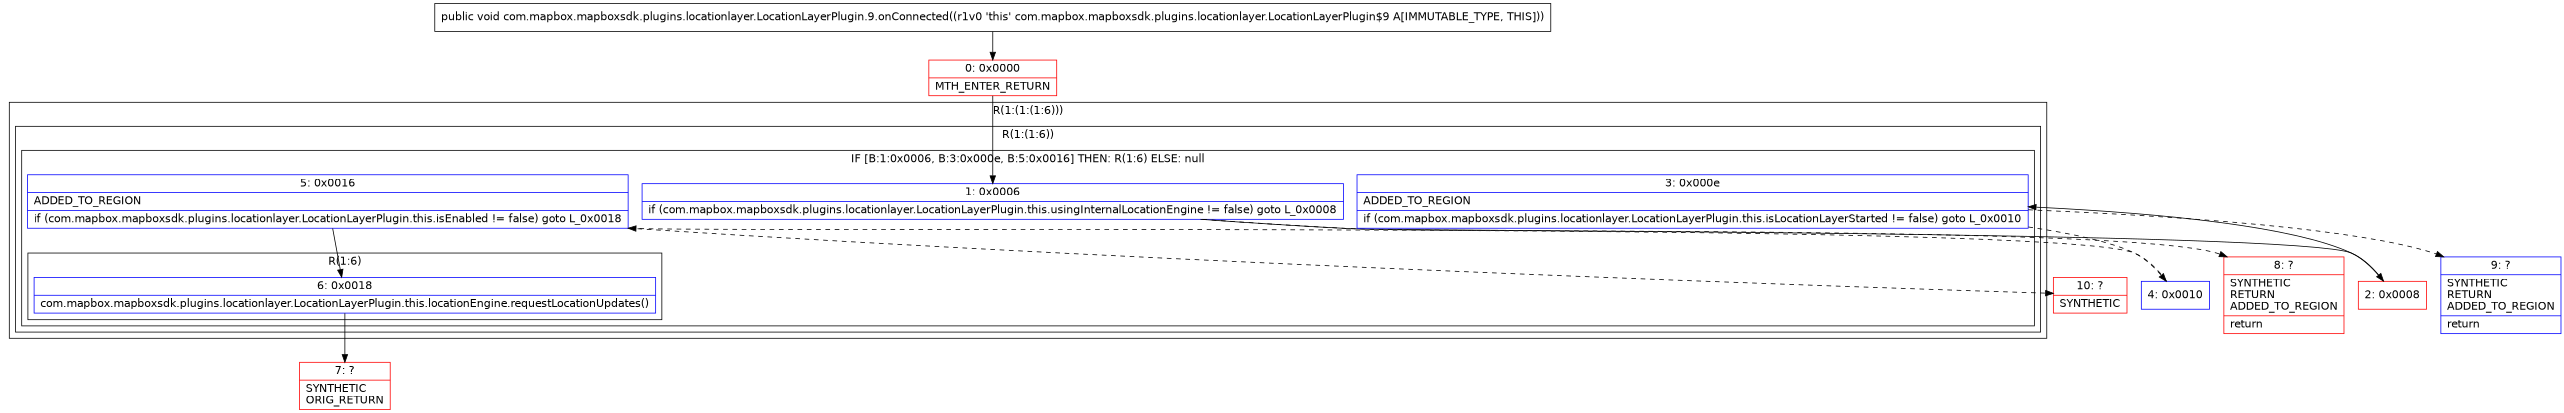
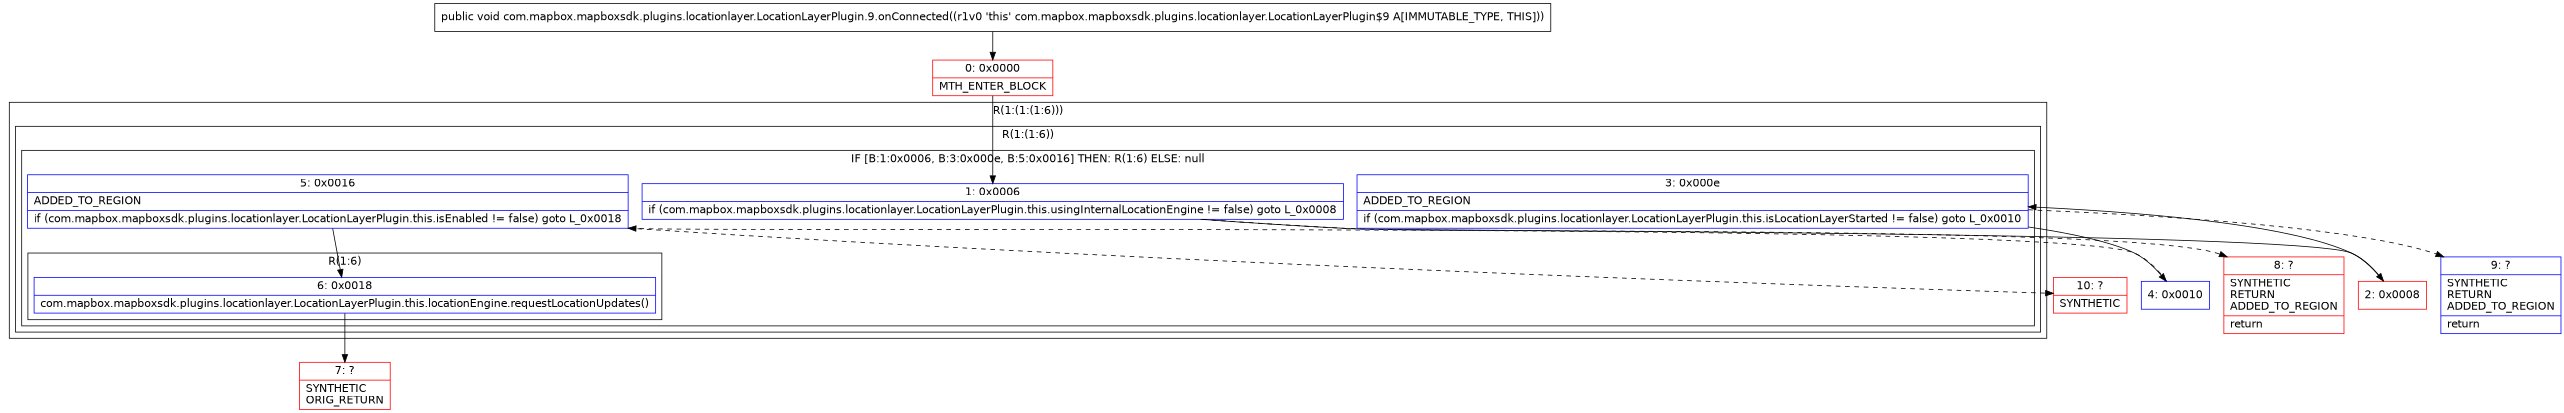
node "0: 0x0000": text "MTH_ENTER_RETURN" -> "MTH_ENTER_BLOCK"
edge "3: 0x000e" -> "4: 0x0010": style dashed -> solid
